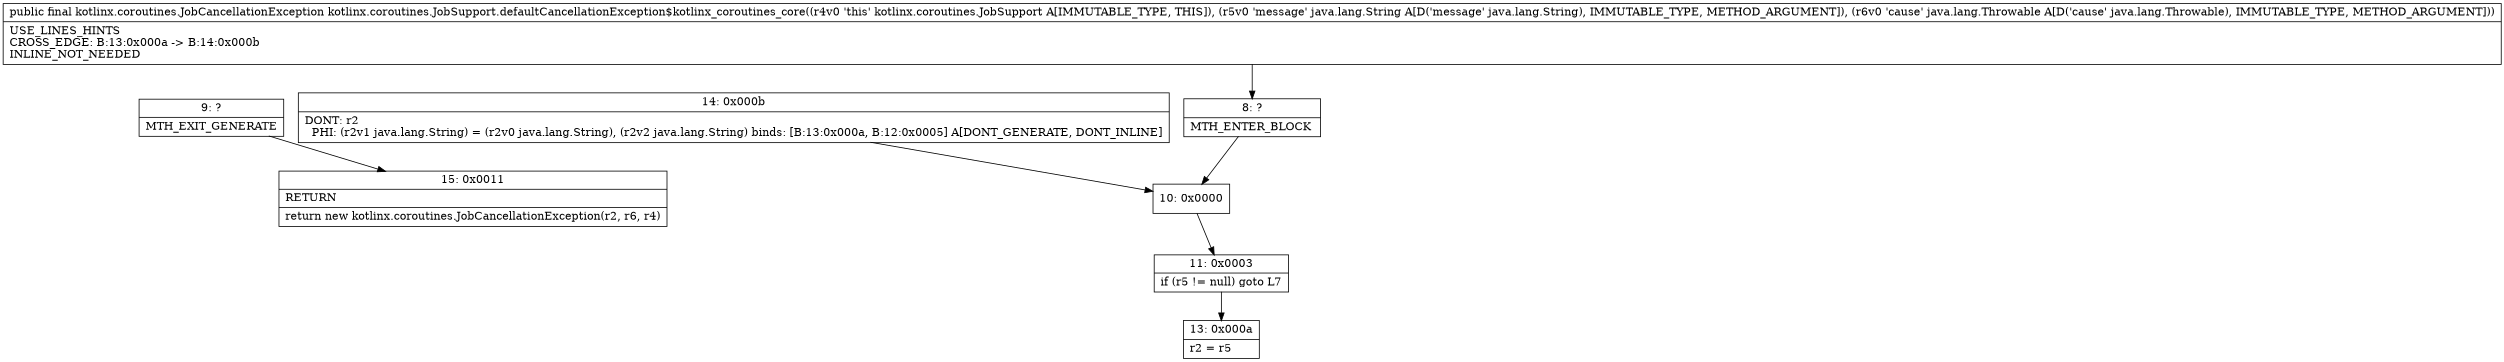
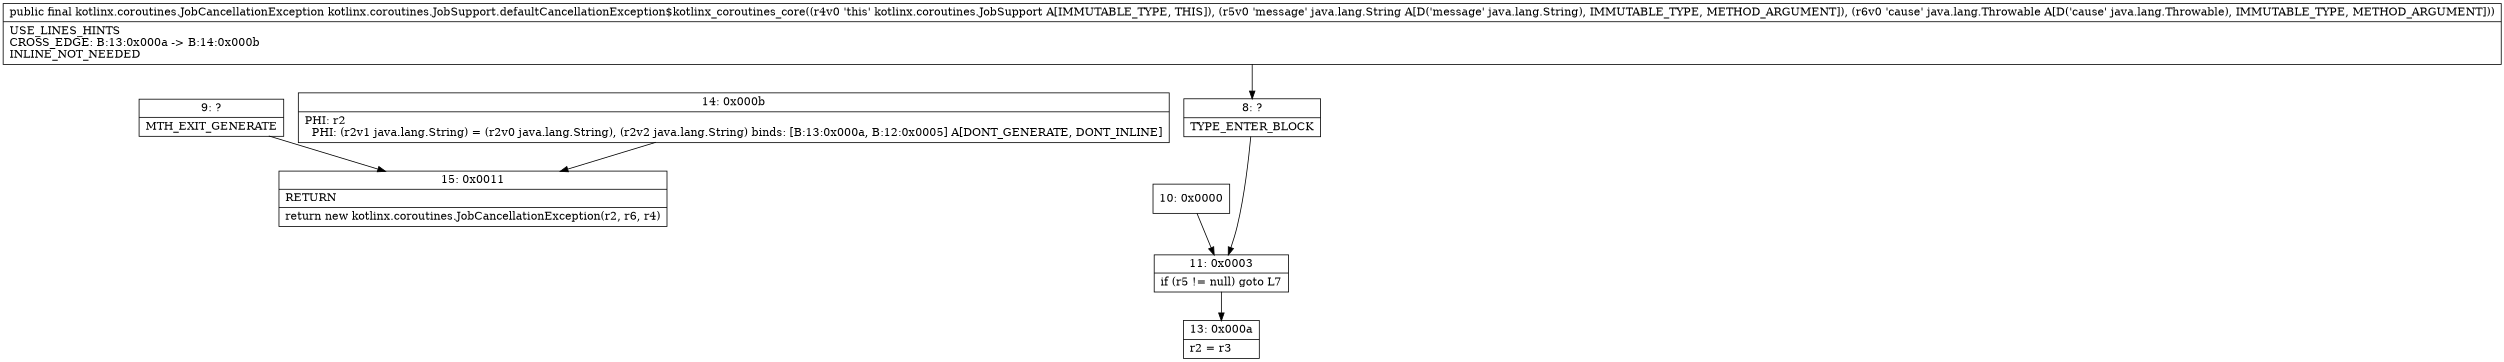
node "14: 0x000b": text "DONT: r2" -> "PHI: r2"
node "8: ?": text "MTH_ENTER_BLOCK" -> "TYPE_ENTER_BLOCK"
edge "8: ?" -> "10: 0x0000": now "8: ?" -> "11: 0x0003"
edge "14: 0x000b" -> "10: 0x0000": now "14: 0x000b" -> "15: 0x0011"
node "13: 0x000a": text "r2 = r5" -> "r2 = r3"
